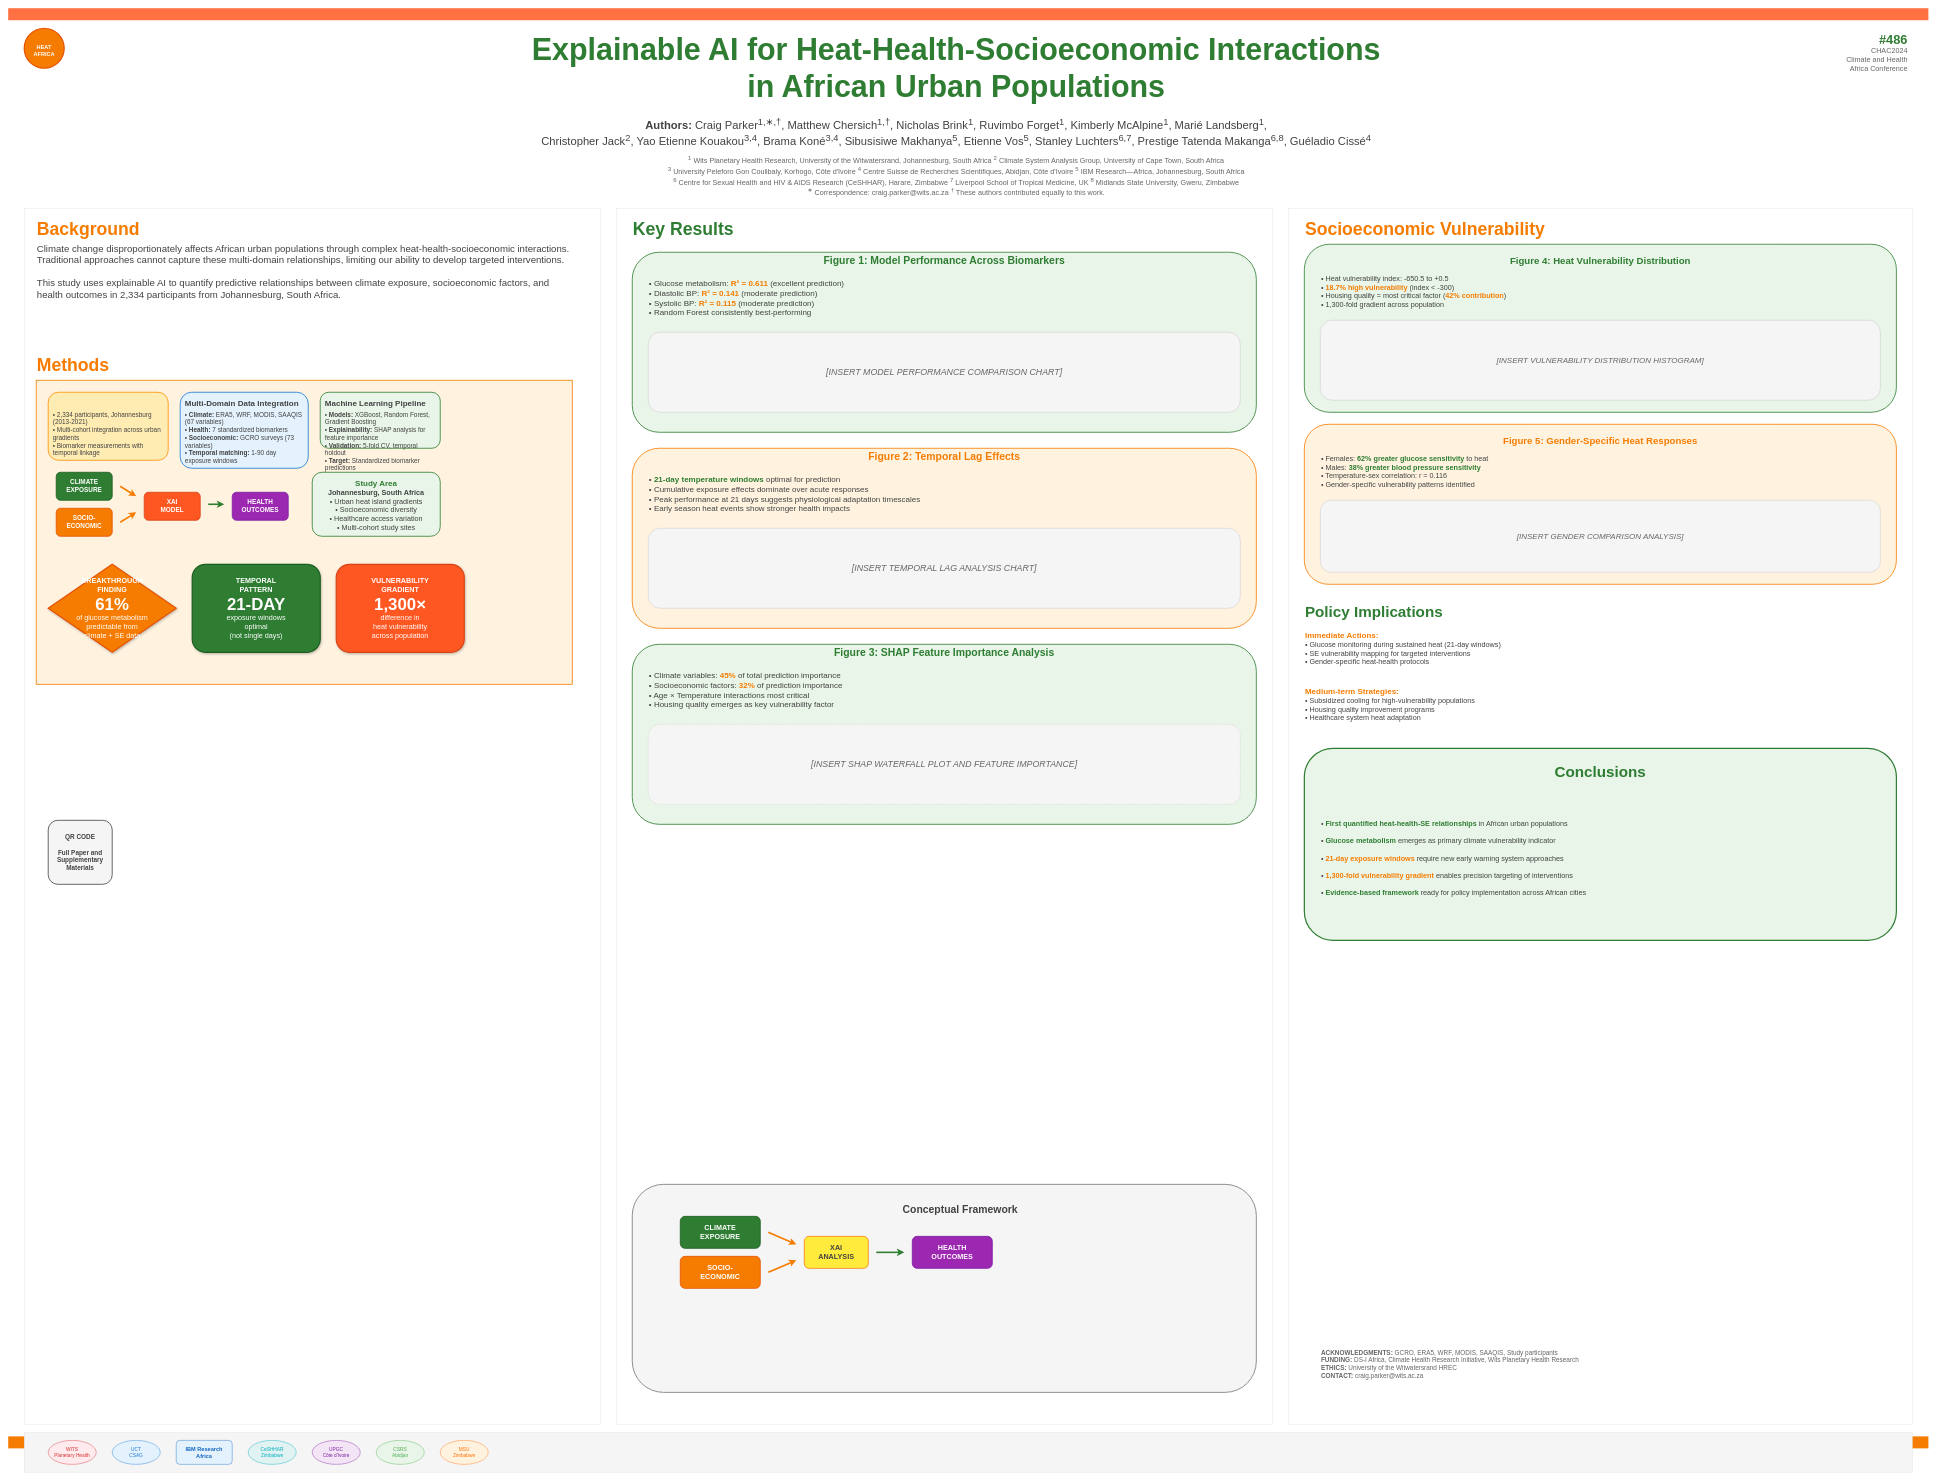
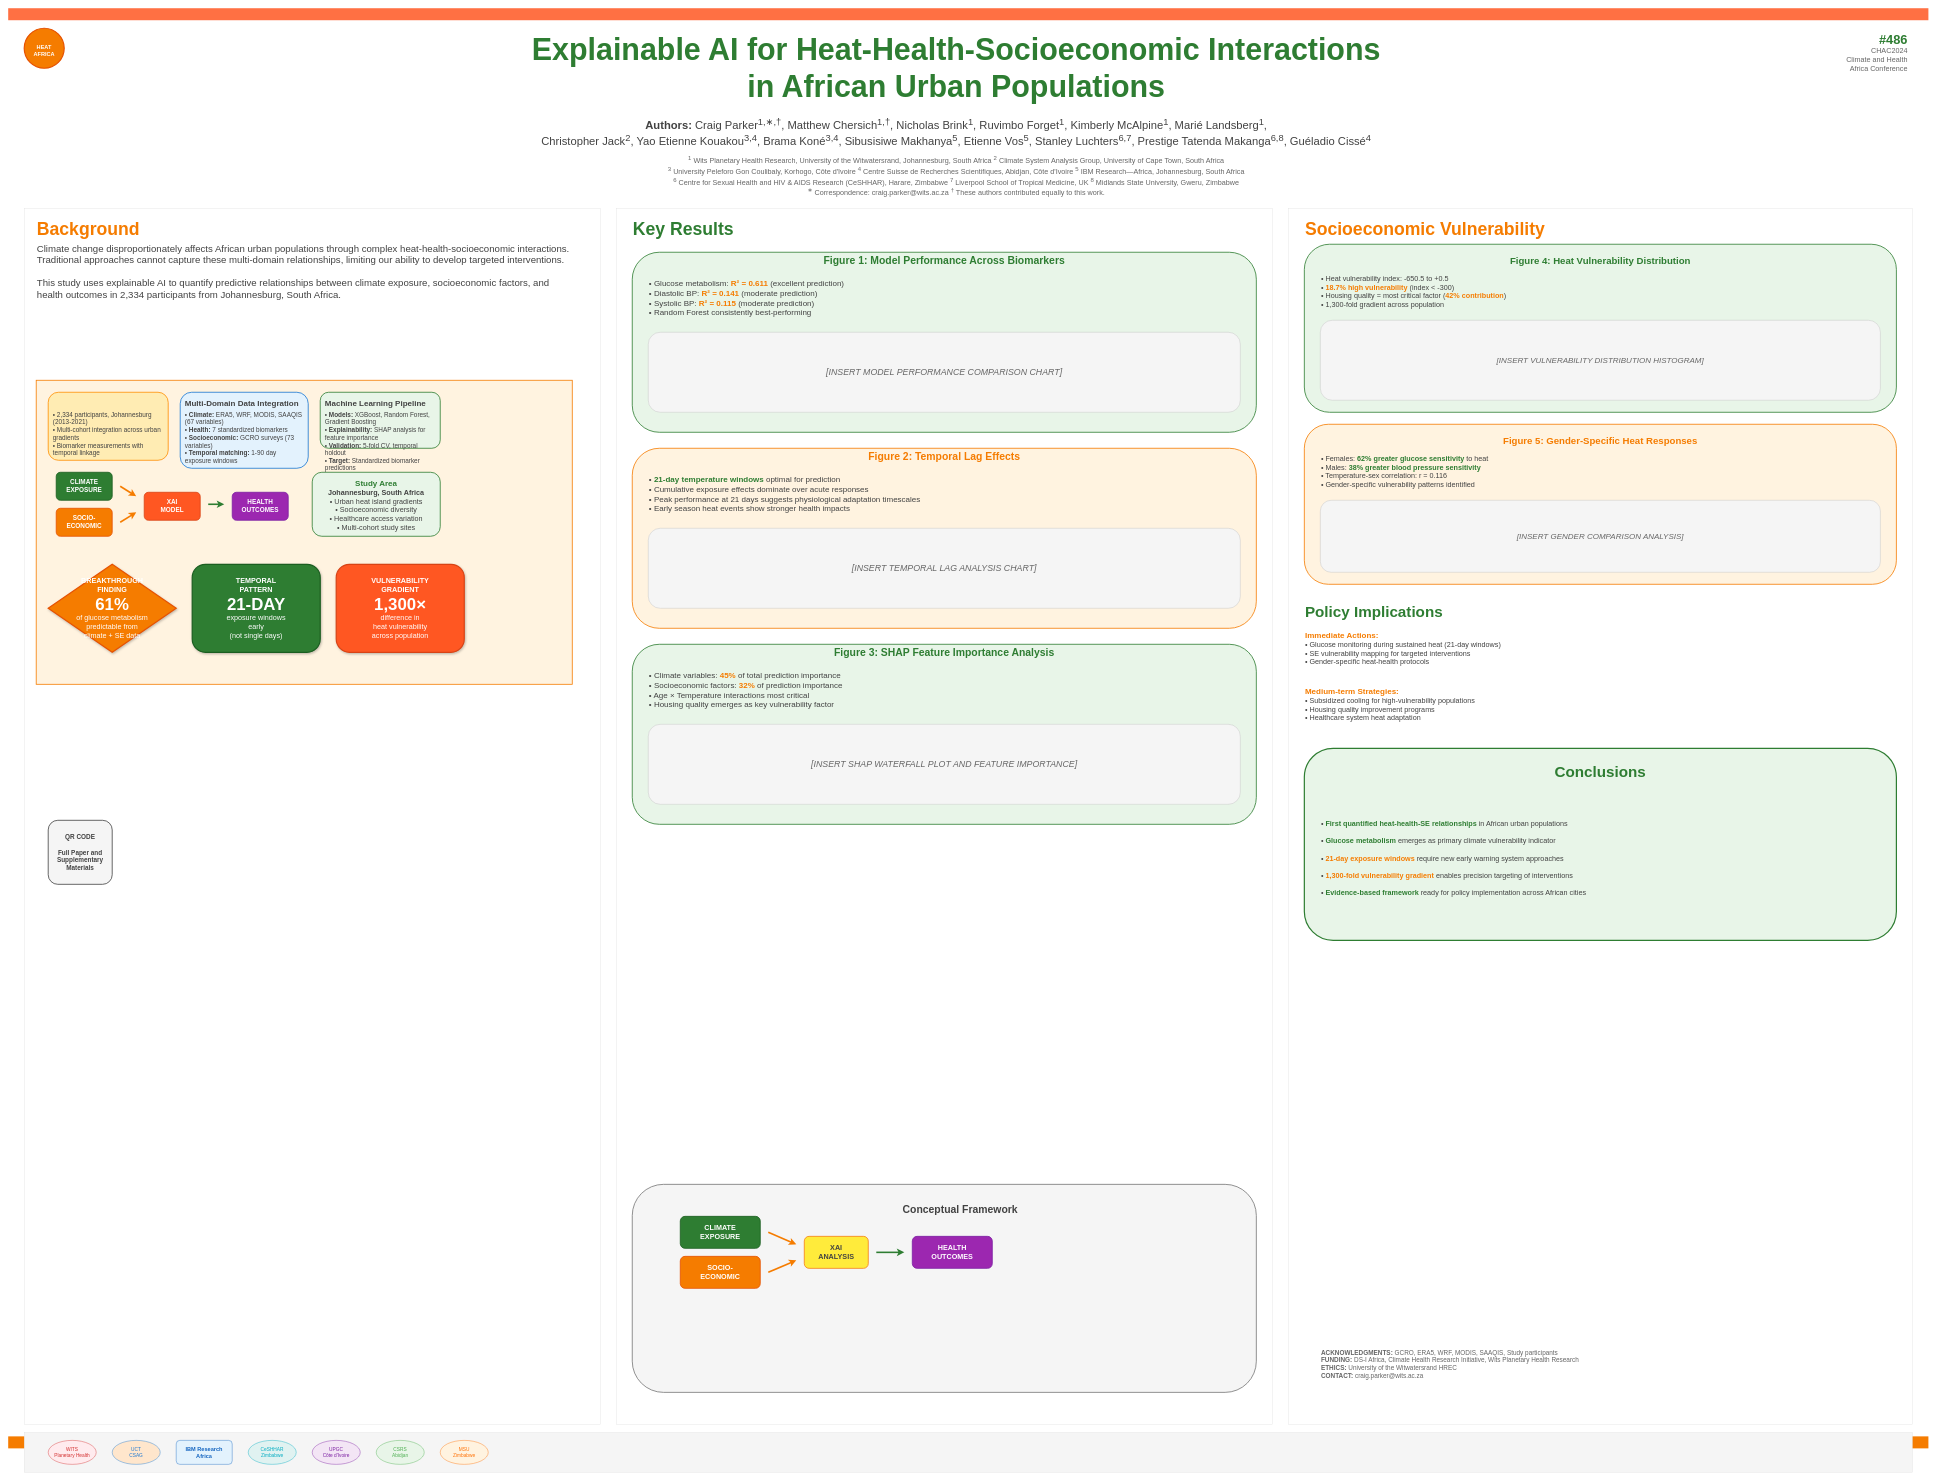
node "Methods": removed
node "TEMPORAL PATTERN 21-DAY exposure windows optimal (not single days)": label "TEMPORAL PATTERN 21-DAY exposure windows optimal (not single days)" -> "TEMPORAL PATTERN 21-DAY exposure windows early (not single days)"
node "[INSERT SHAP WATERFALL PLOT AND FEATURE IMPORTANCE]": style dashed -> solid
node "UCT CSAG": fillcolor #e3f2fd -> #ffe6cc
